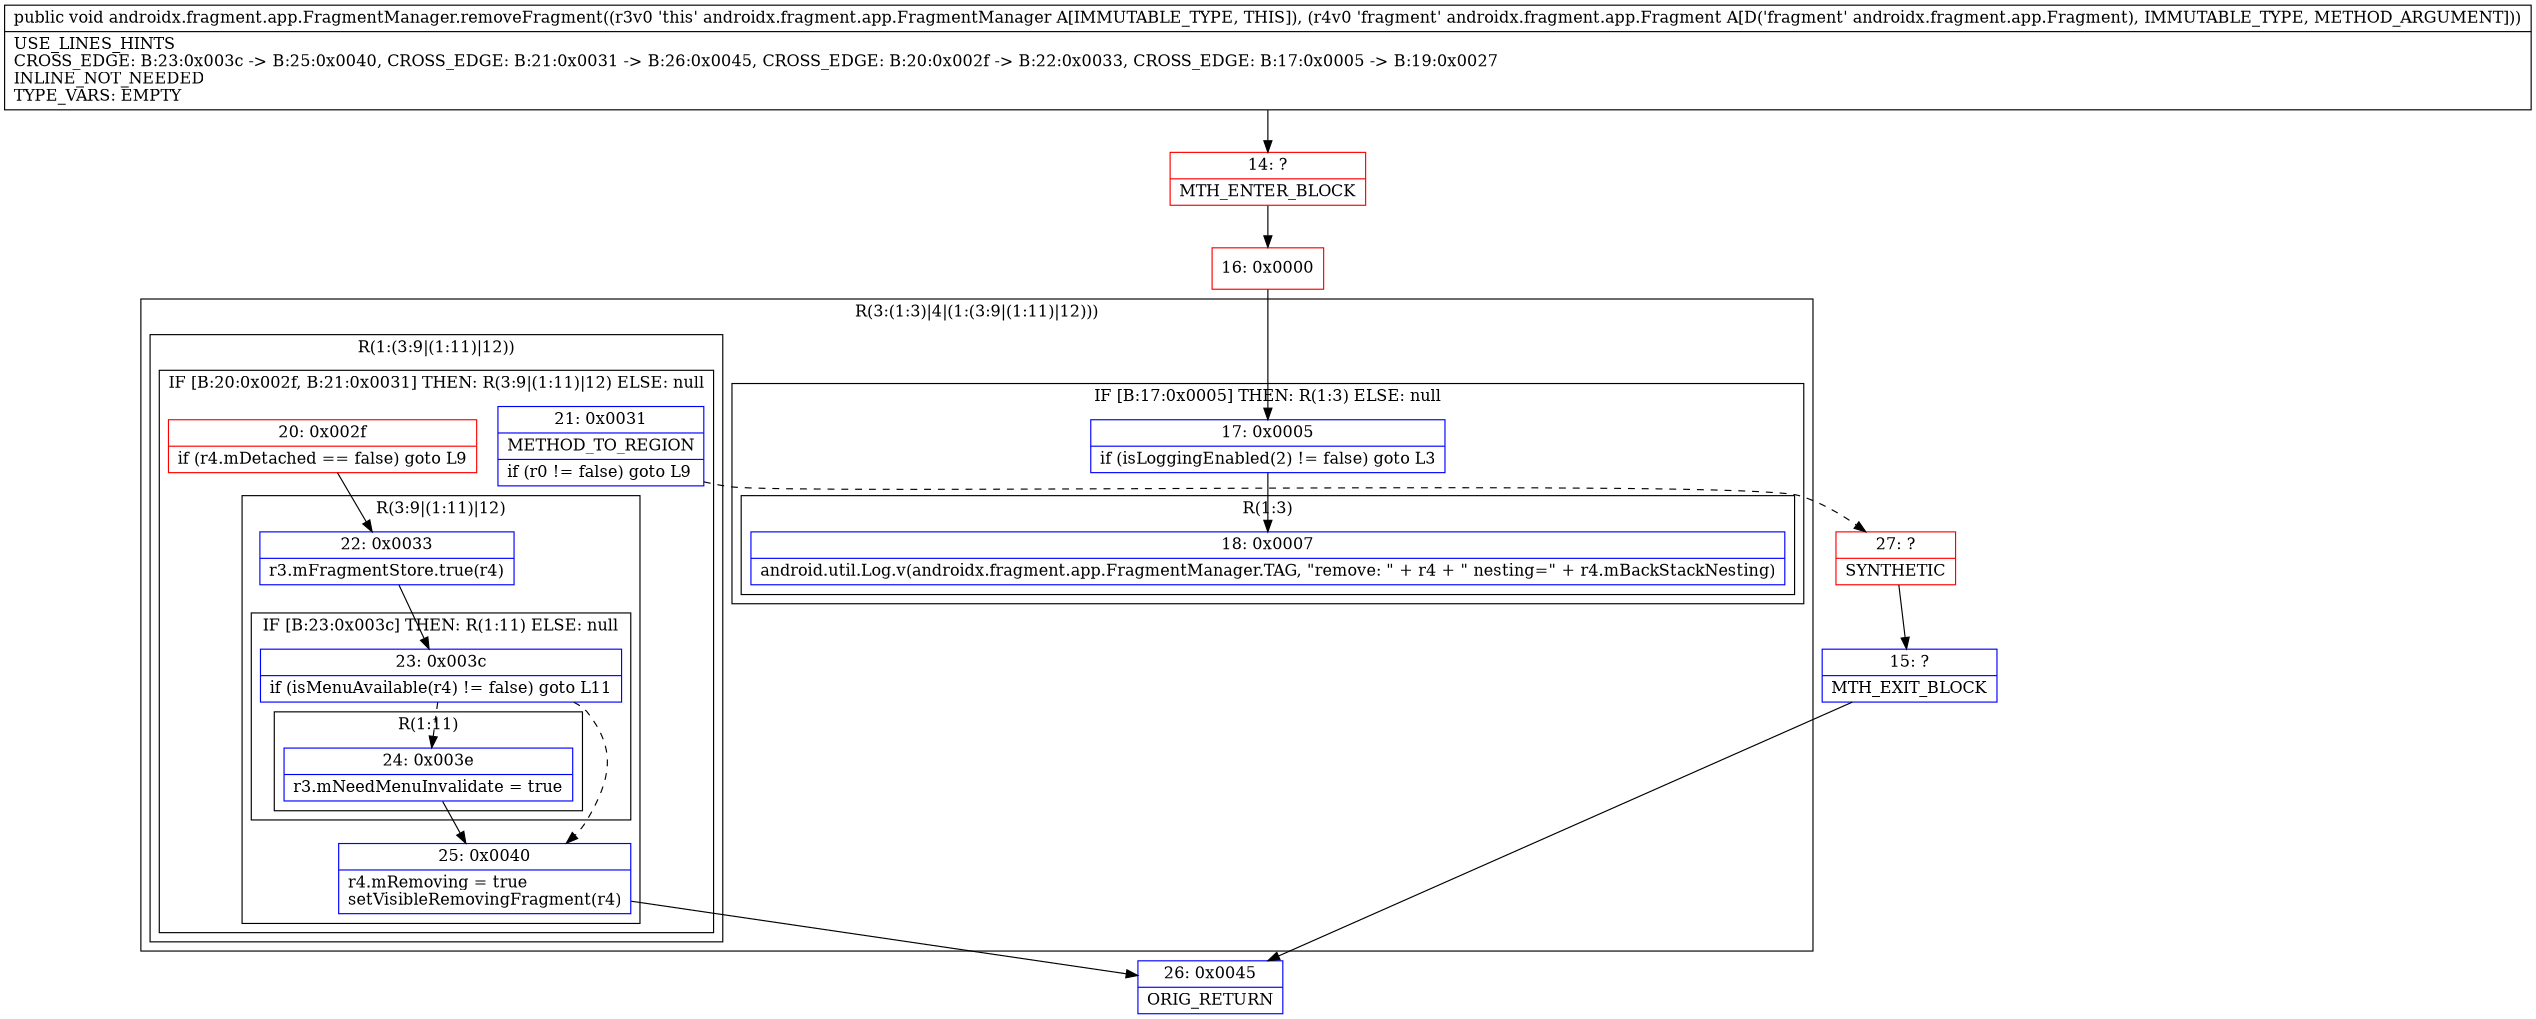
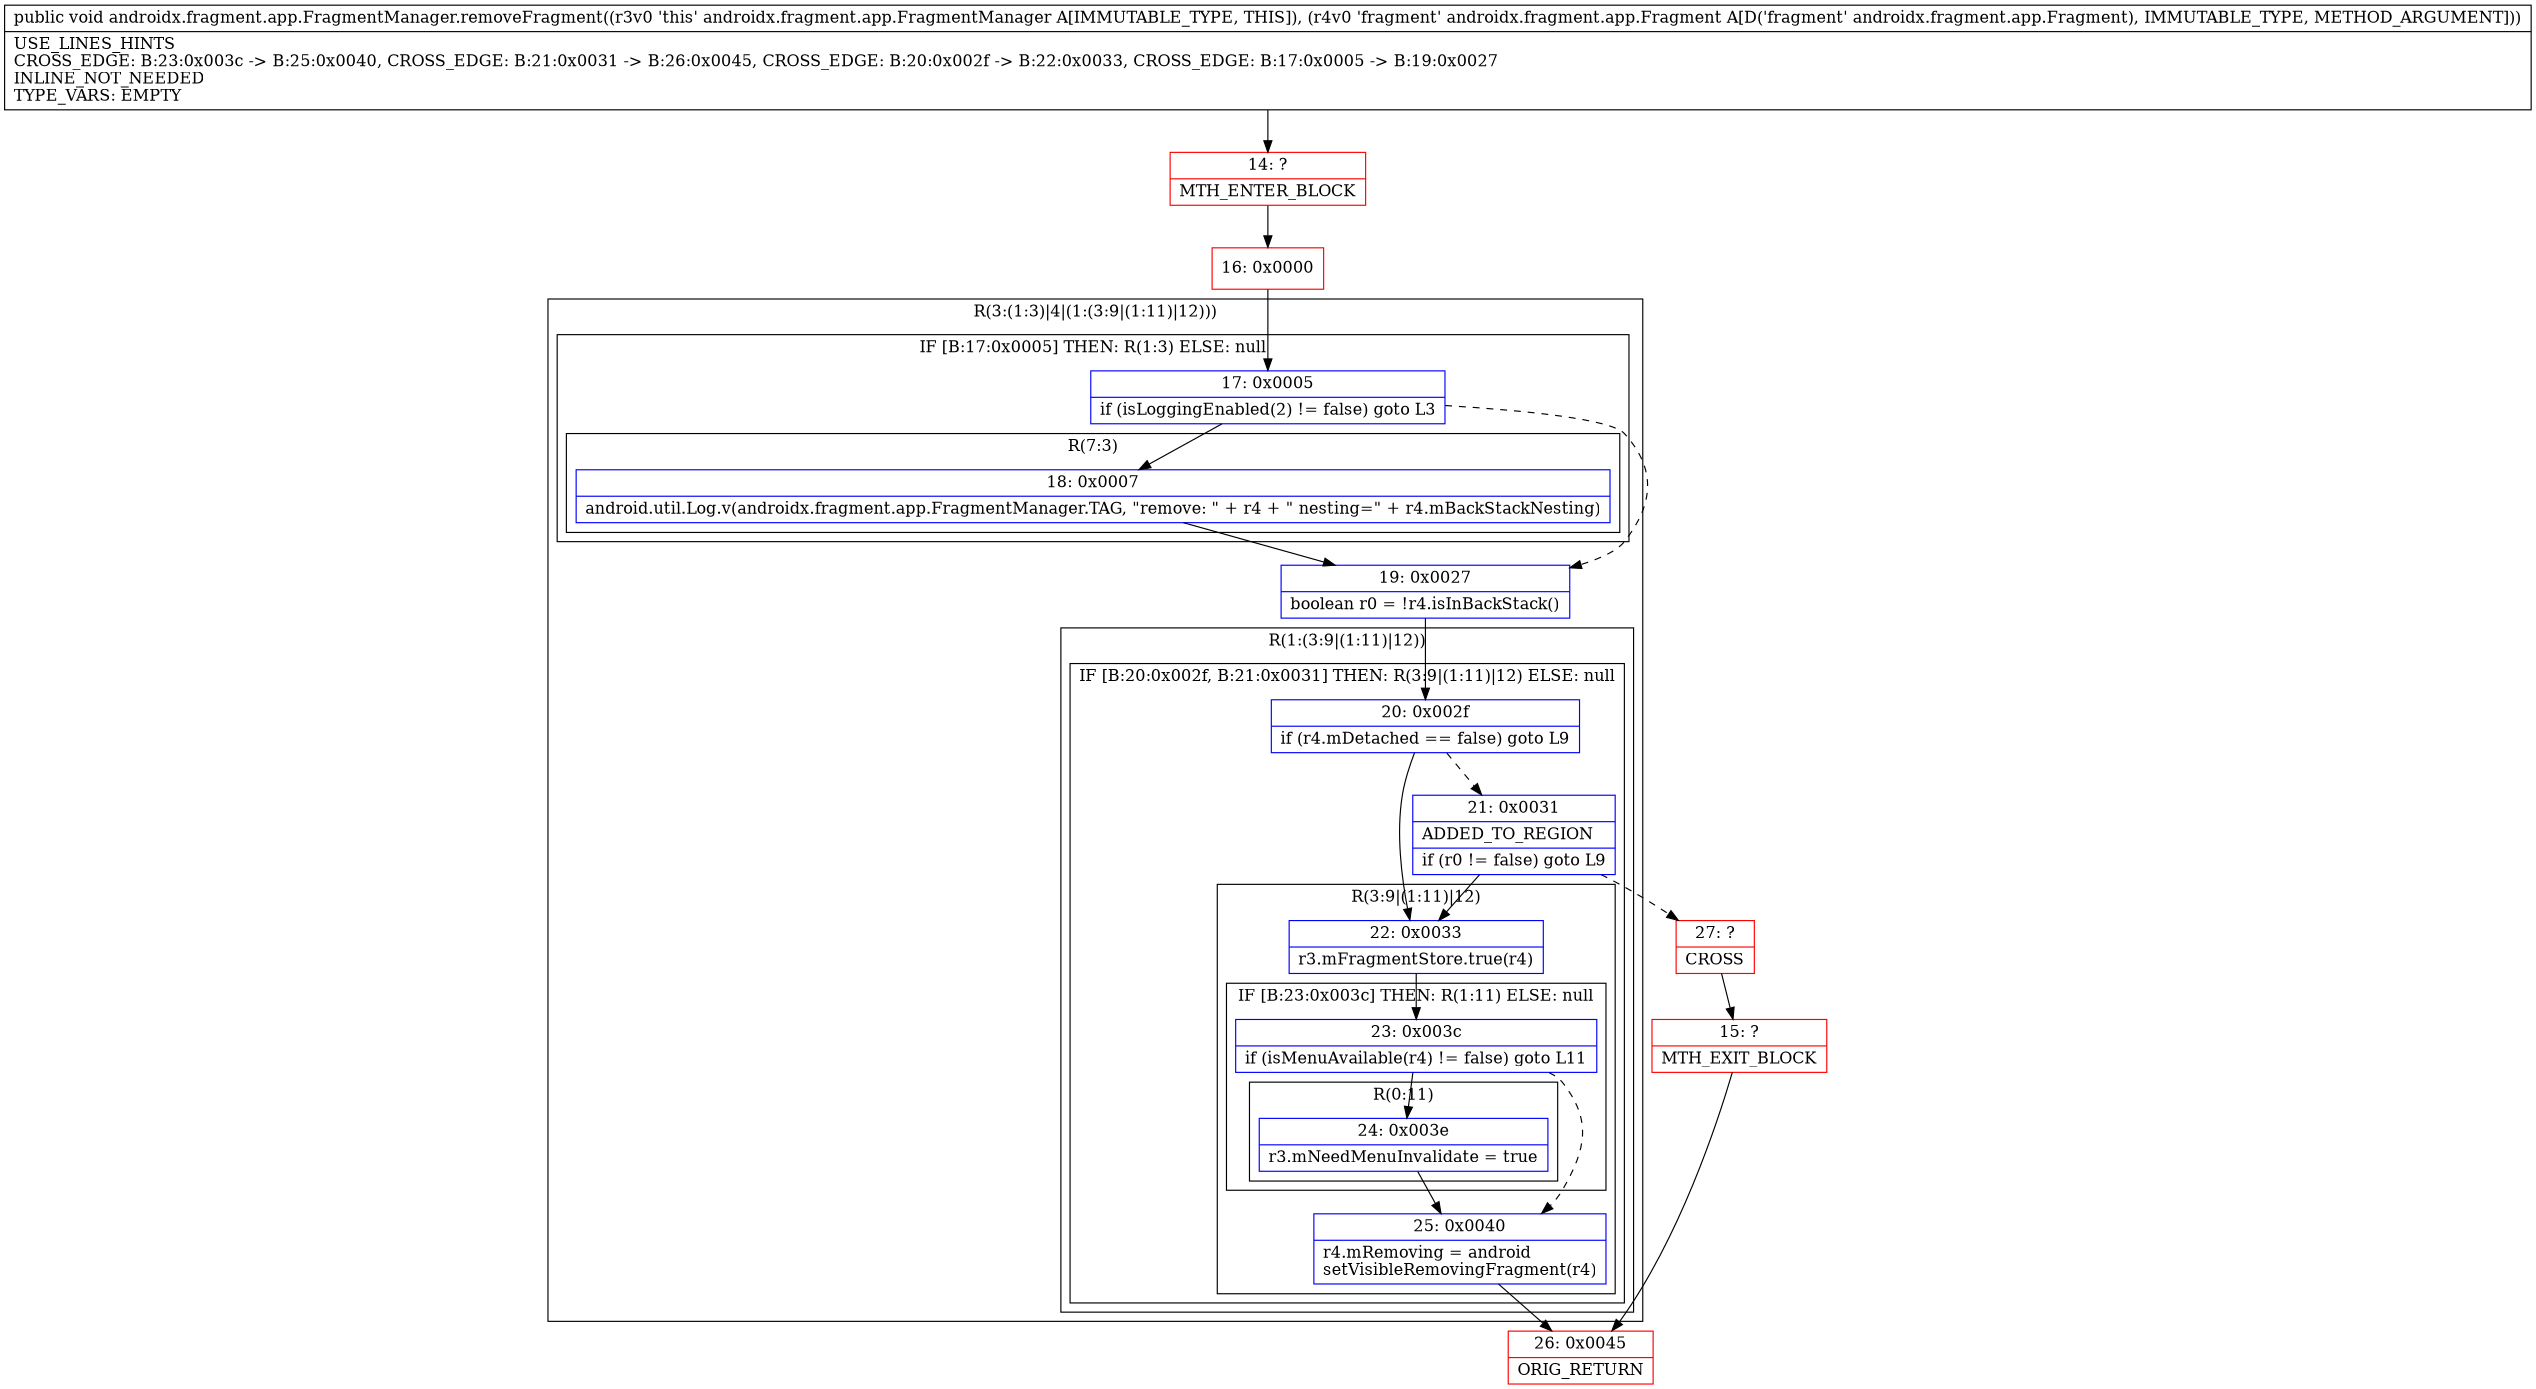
node "20: 0x002f": color red -> blue
node "21: 0x0031": text "METHOD_TO_REGION" -> "ADDED_TO_REGION"
cluster "R(1:3)": label "R(1:3)" -> "R(7:3)"
node "27: ?": text "SYNTHETIC" -> "CROSS"
node "19: 0x0027": added
node "15: ?": color blue -> red
edge "23: 0x003c" -> "24: 0x003e": style dashed -> solid
cluster "R(1:11)": label "R(1:11)" -> "R(0:11)"
edge "20: 0x002f" -> "21: 0x0031": added
node "25: 0x0040": text "r4.mRemoving = true" -> "r4.mRemoving = android"
edge "21: 0x0031" -> "22: 0x0033": added
node "26: 0x0045": color blue -> red
